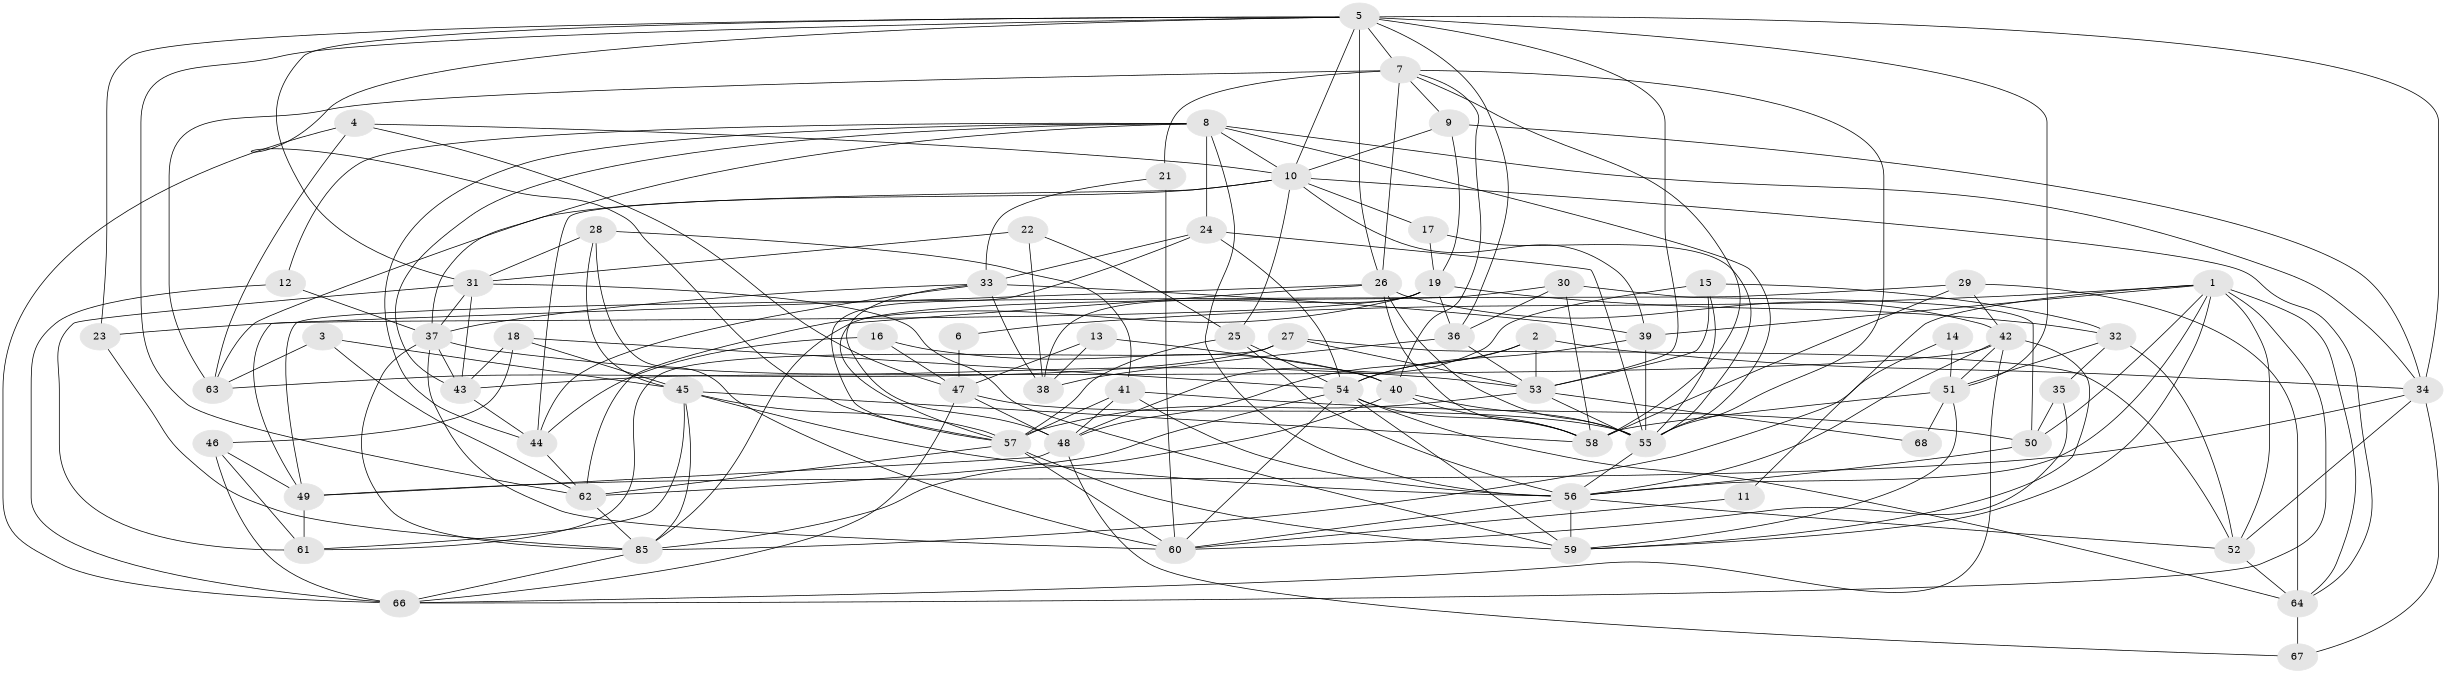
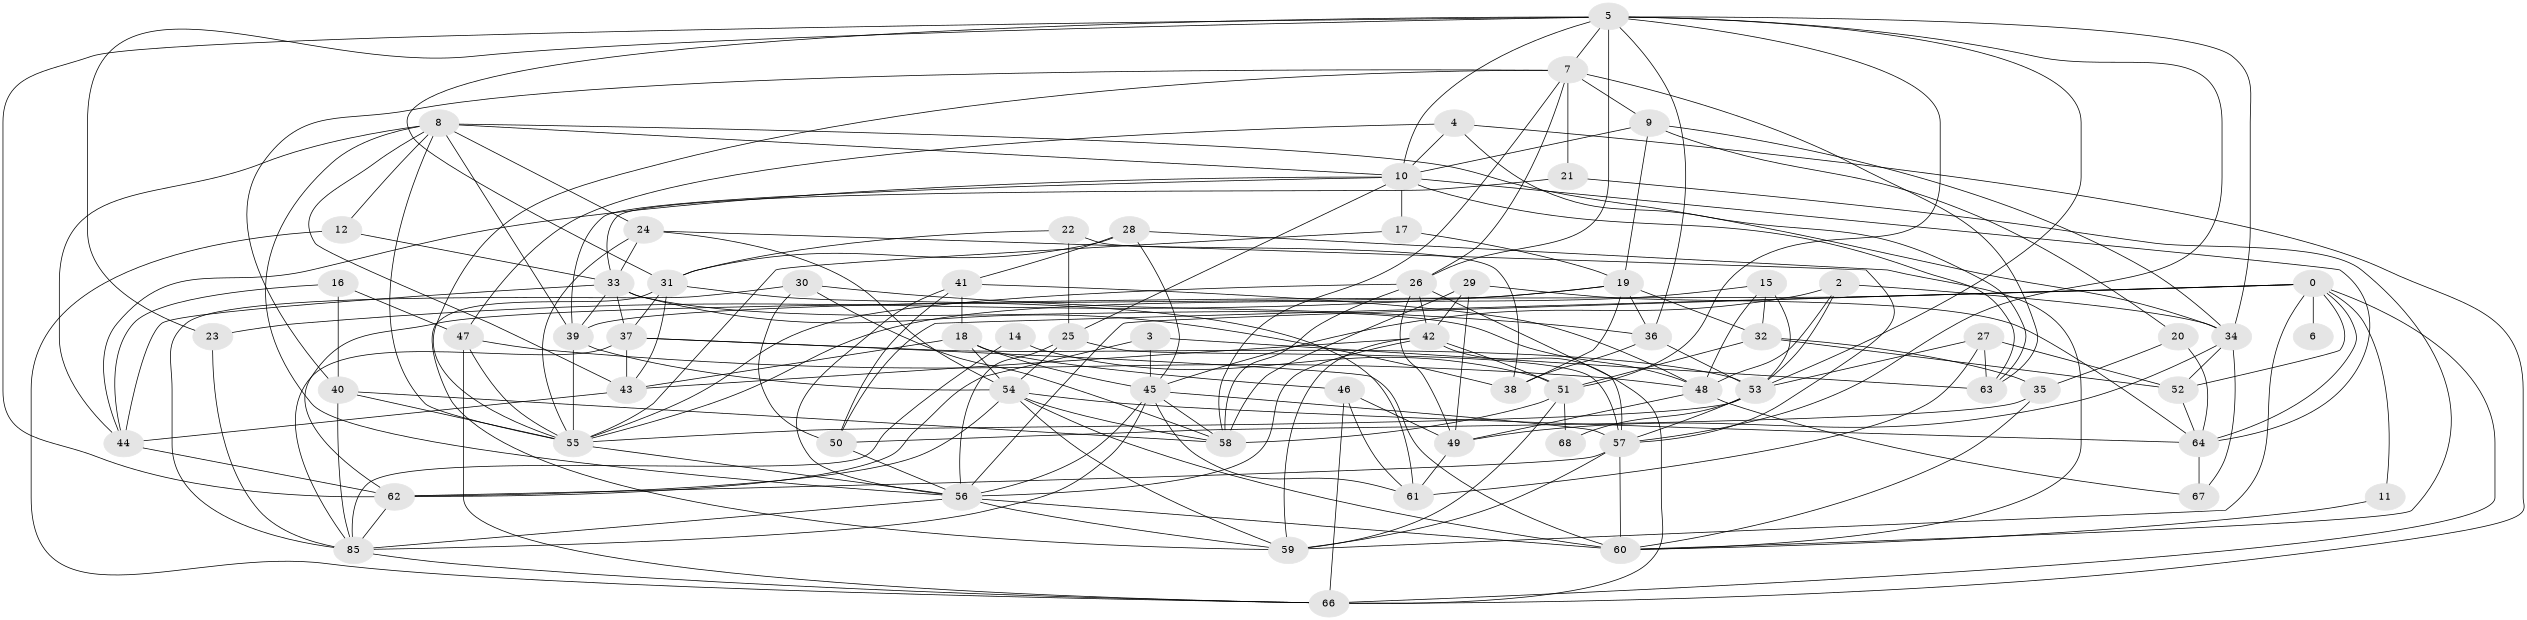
edge "8" -- "37": now "8" -- "39"
node "1": label "1" -> "0"
edge "12" -- "37": now "12" -- "33"
node "13": removed
node "20": added
edge "6" -- "47": removed
edge "2" -- "54": now "2" -- "45"
edge "41" -- "57": now "41" -- "18"
edge "56" -- "52": now "56" -- "85"
